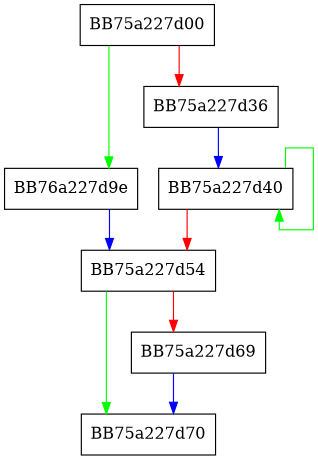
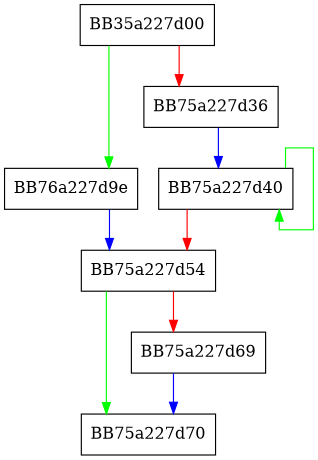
node "BB75a227d00": label "BB75a227d00" -> "BB35a227d00"
